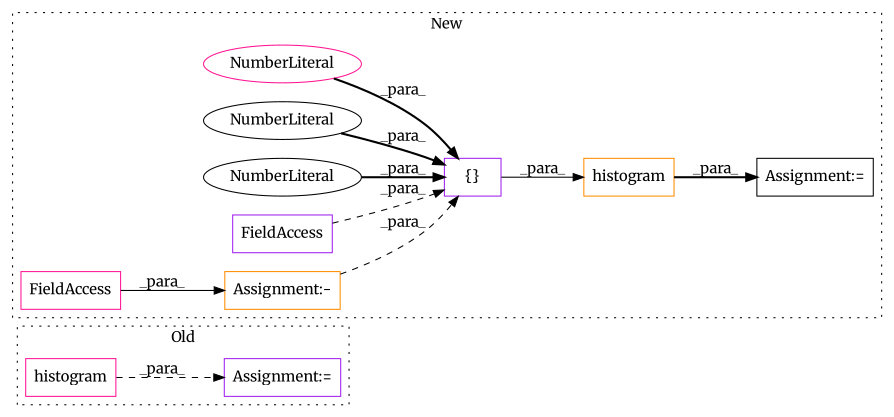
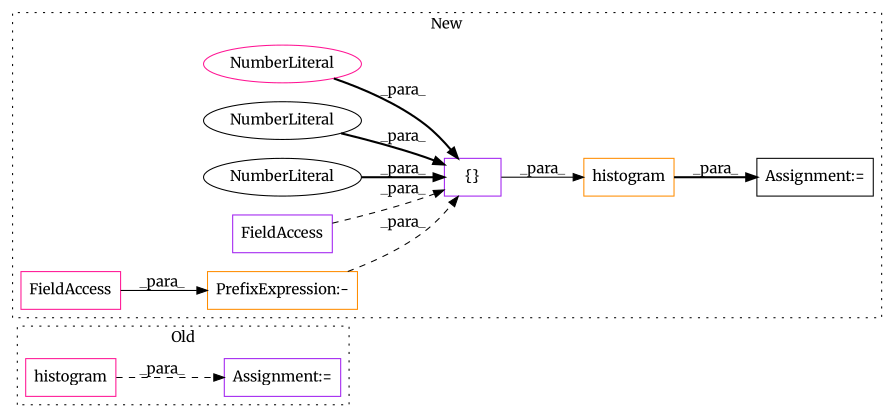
node "Assignment:-": label "Assignment:-" -> "PrefixExpression:-"
